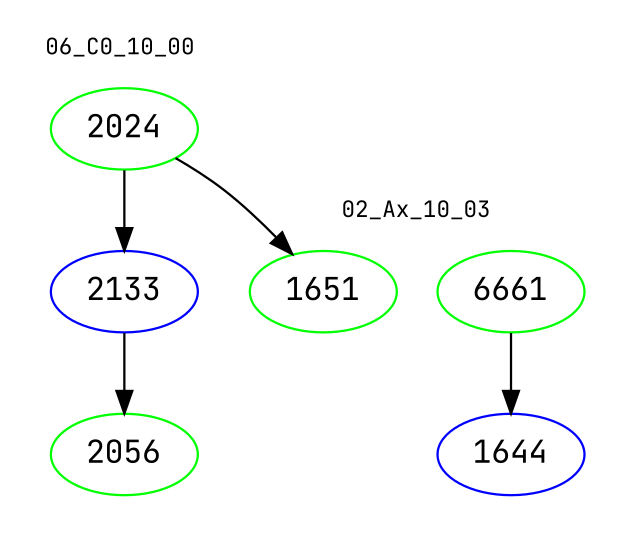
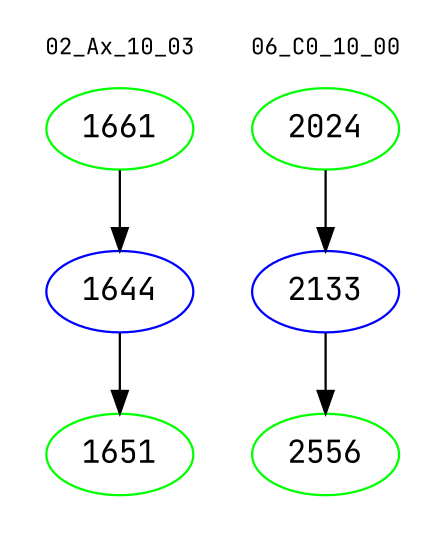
edge "2024" -> "1651": now "1644" -> "1651"
node "6661": label "6661" -> "1661"
node "2056": label "2056" -> "2556"
